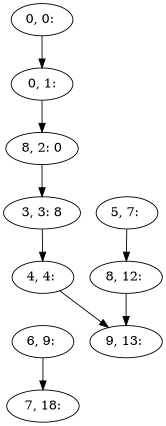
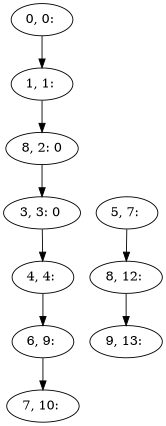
node "0, 1:": label "0, 1:" -> "1, 1:"
node "3, 3: 8": label "3, 3: 8" -> "3, 3: 0"
edge "4, 4:" -> "9, 13:": now "4, 4:" -> "6, 9:"
node "7, 18:": label "7, 18:" -> "7, 10:"
